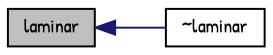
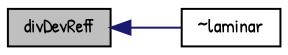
node "laminar": label "laminar" -> "divDevReff"
